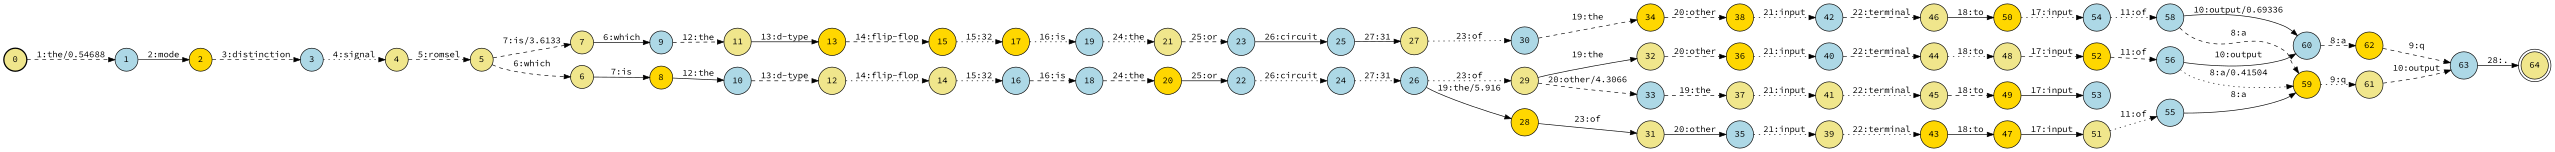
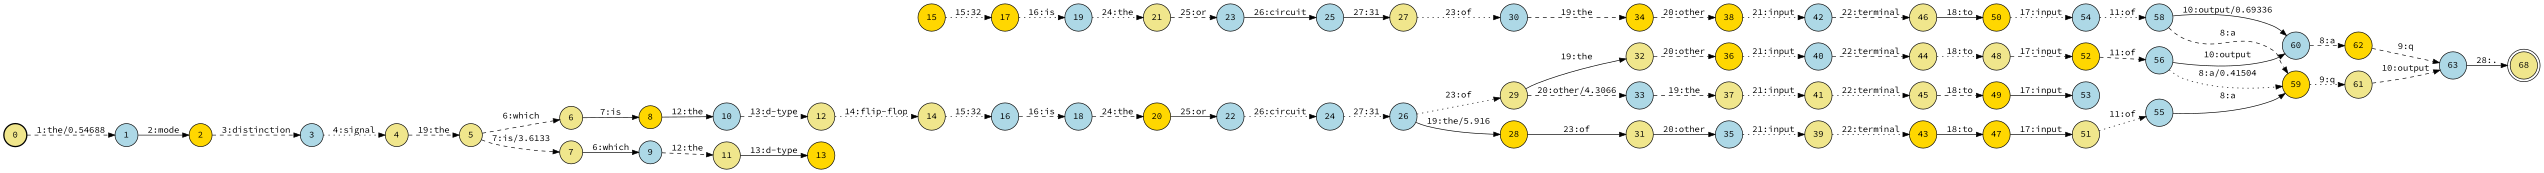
edge "13" -> "15": removed, label "14:flip-flop"
edge "4" -> "5": label "5:romsel" -> "19:the"
node "64": label "64" -> "68"
